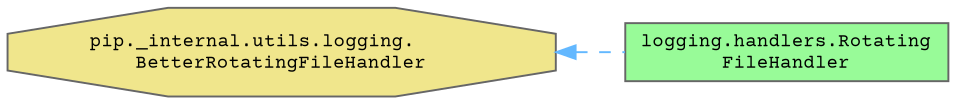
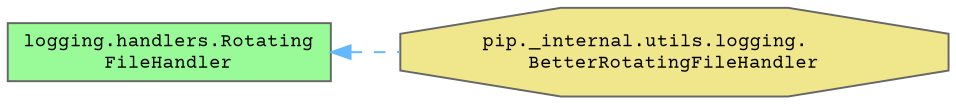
edge "logging.handlers.Rotating FileHandler" -> "pip._internal.utils.logging. BetterRotatingFileHandler": reversed
